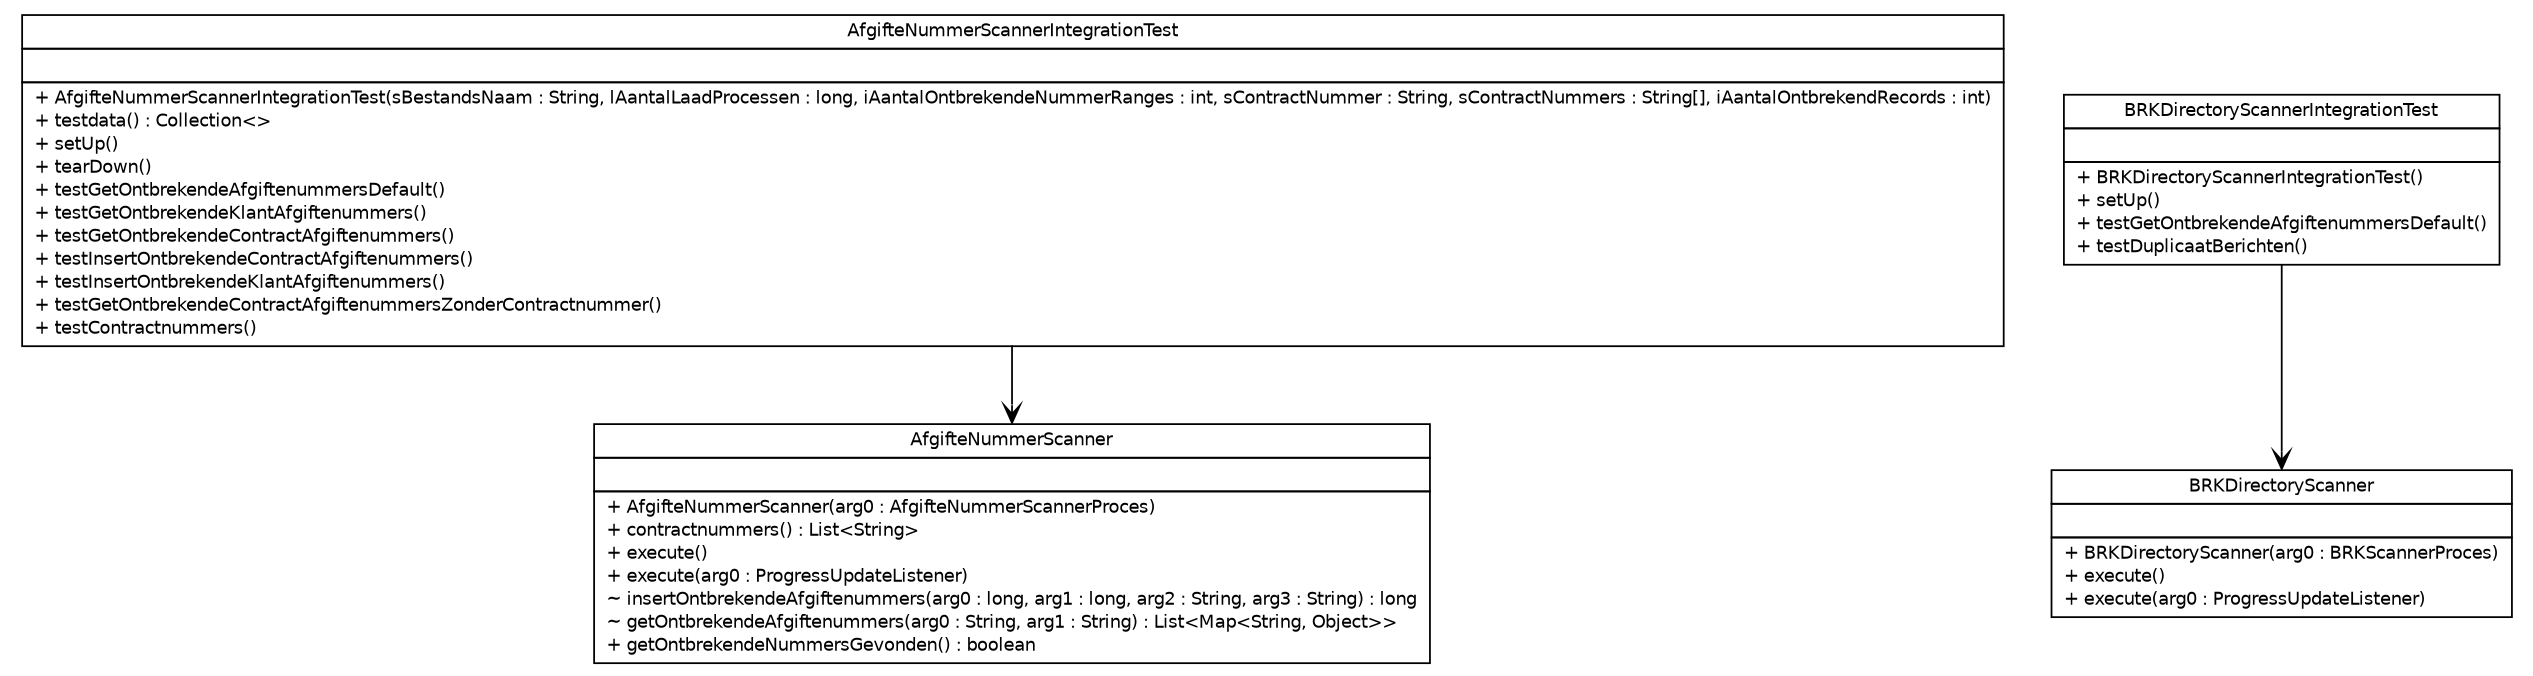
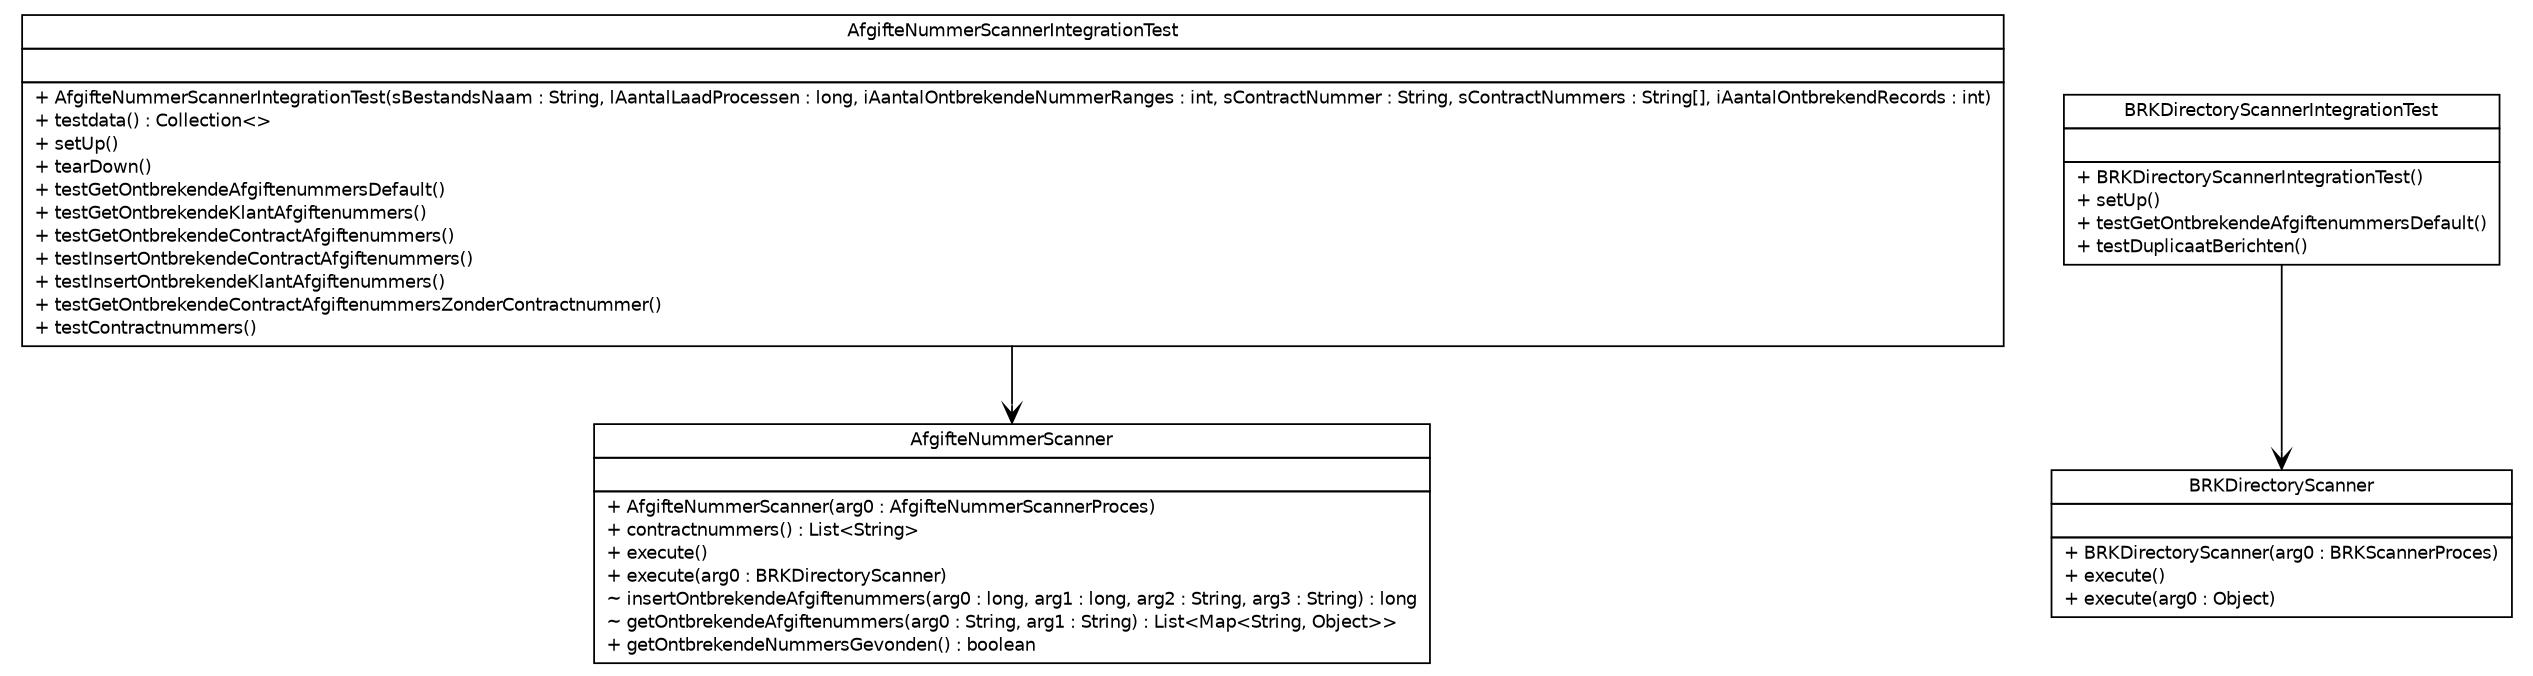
node "AfgifteNummerScanner": text "+ execute(arg0 : ProgressUpdateListener)" -> "+ execute(arg0 : BRKDirectoryScanner)"
node "BRKDirectoryScanner": text "+ execute(arg0 : ProgressUpdateListener)" -> "+ execute(arg0 : Object)"
